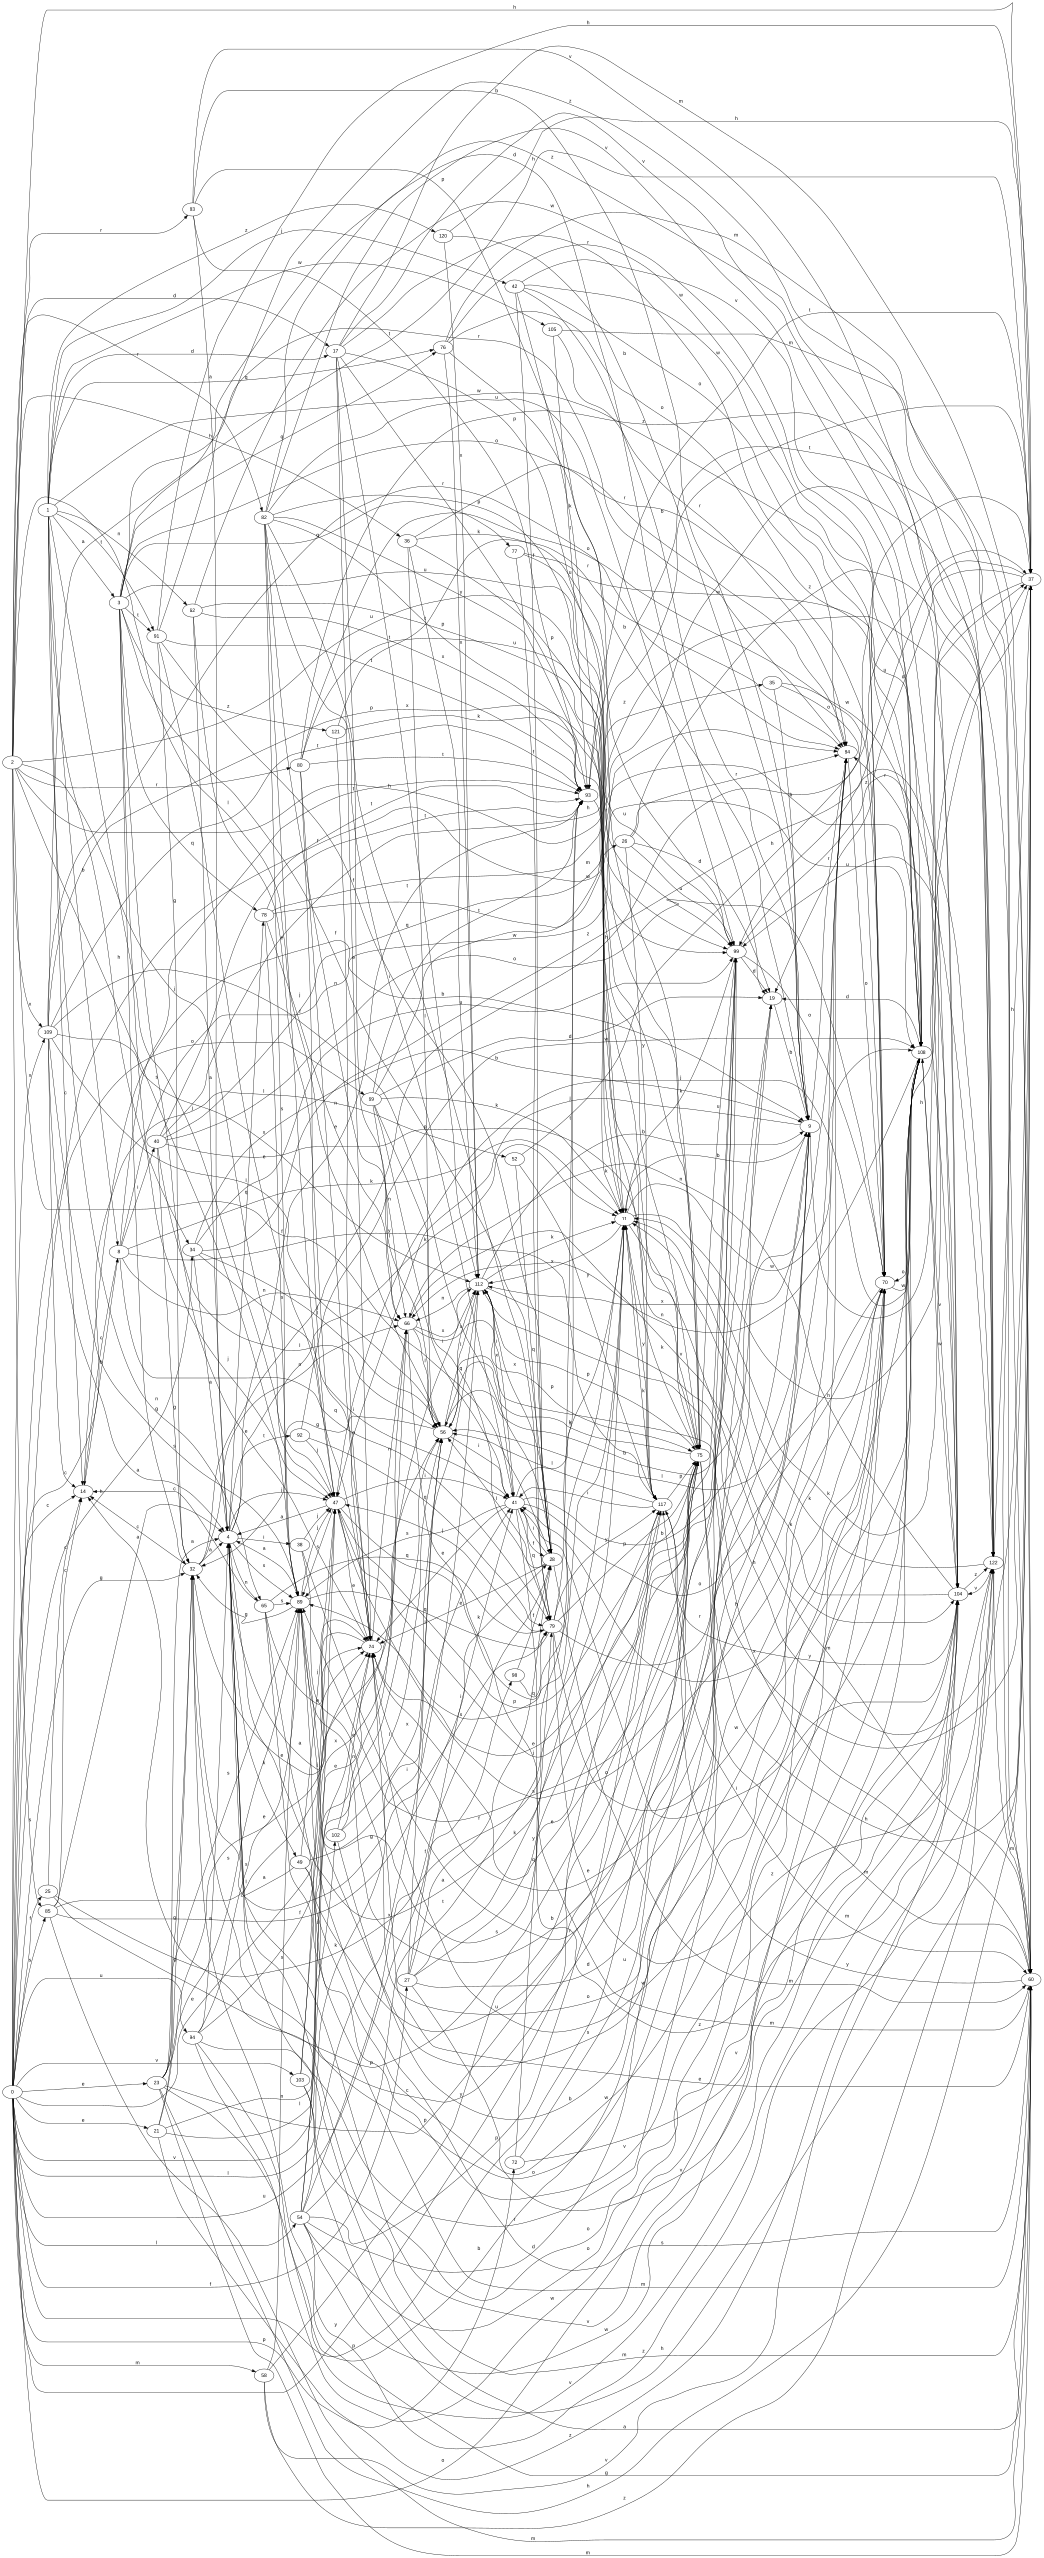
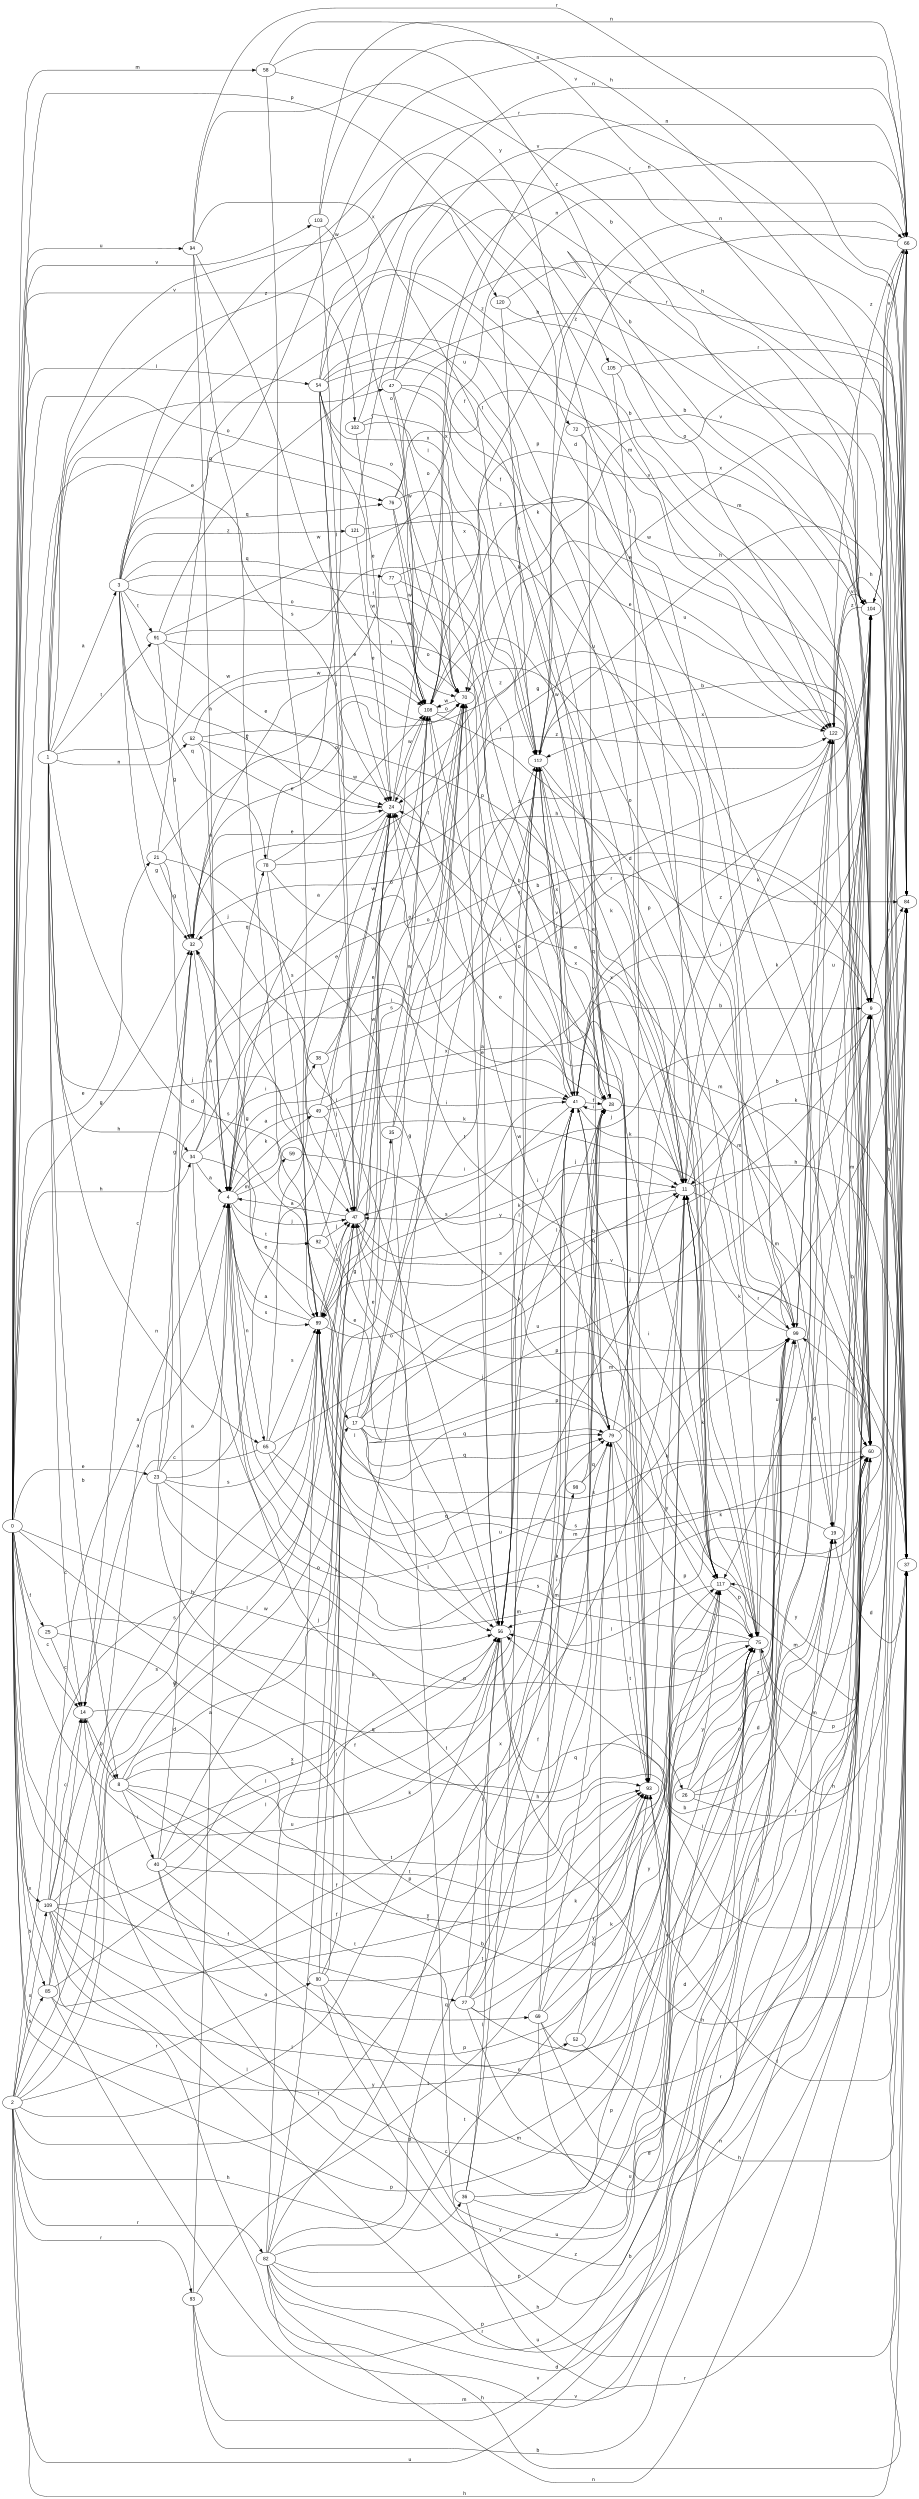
node "59": added
edge "32" -> "24": reversed
